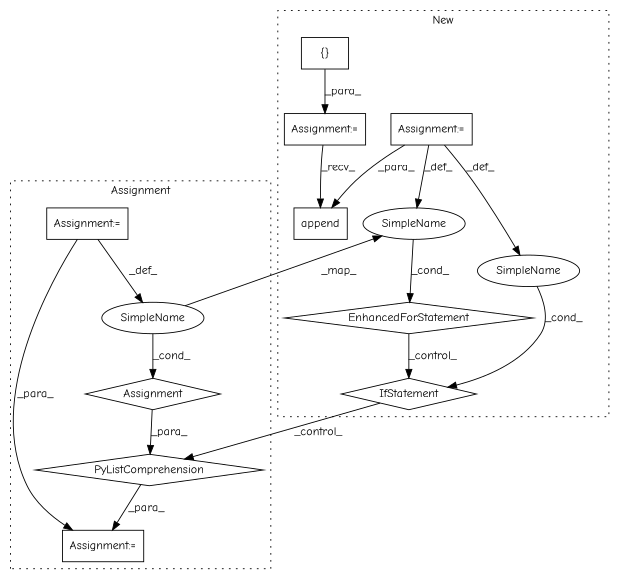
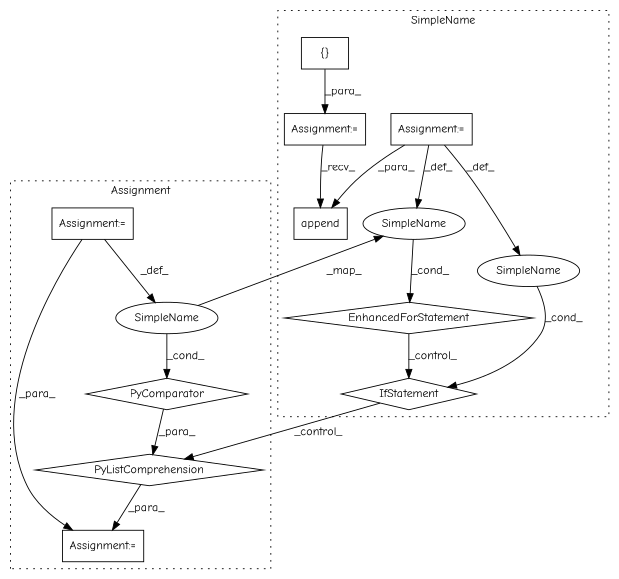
cluster "New": label "New" -> "SimpleName"
node "Assignment": label "Assignment" -> "PyComparator"
